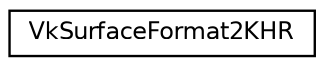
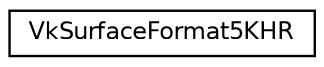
node "VkSurfaceFormat2KHR": label "VkSurfaceFormat2KHR" -> "VkSurfaceFormat5KHR"
